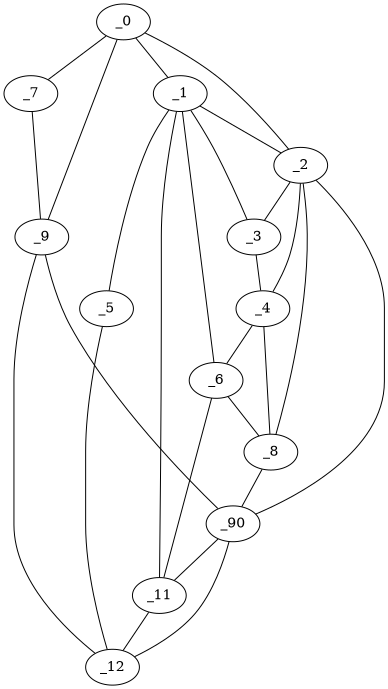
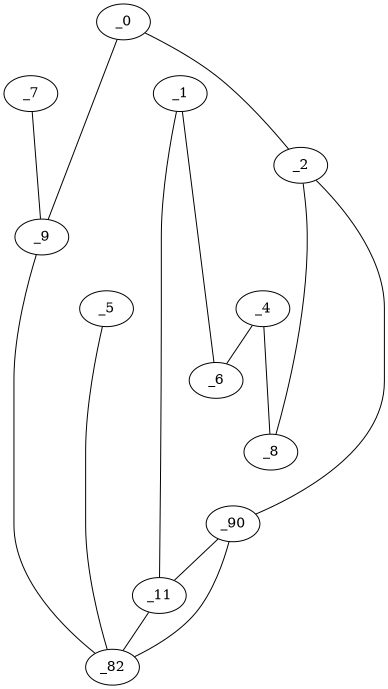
edge "_0" -- "_7": removed
edge "_0" -- "_1": removed
edge "_1" -- "_2": removed
edge "_1" -- "_5": removed
node "_3": removed
edge "_2" -- "_4": removed
edge "_9" -- "_90": removed
edge "_6" -- "_8": removed
edge "_6" -- "_11": removed
edge "_8" -- "_90": removed
node "_12": label "_12" -> "_82"
